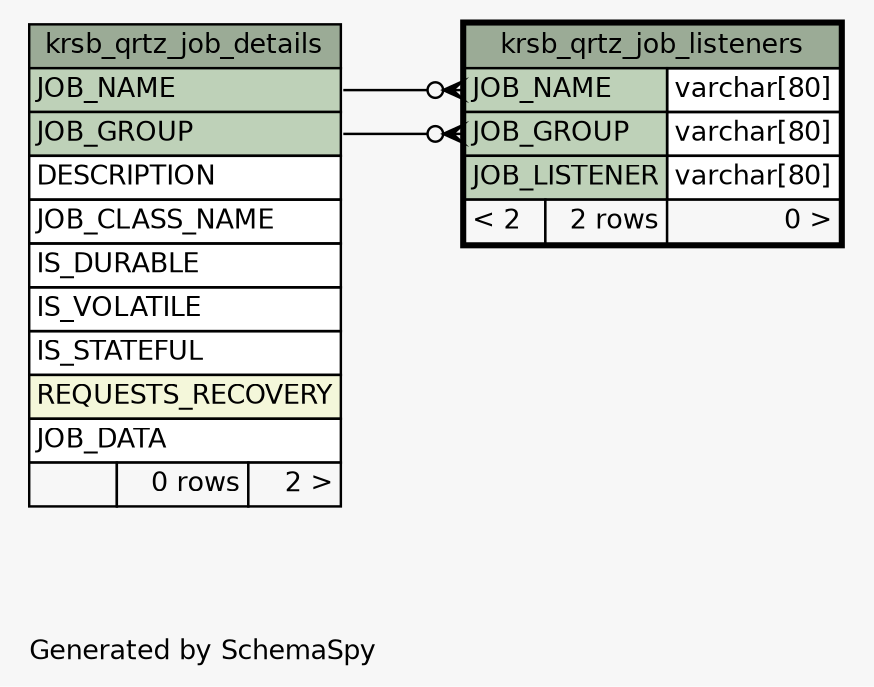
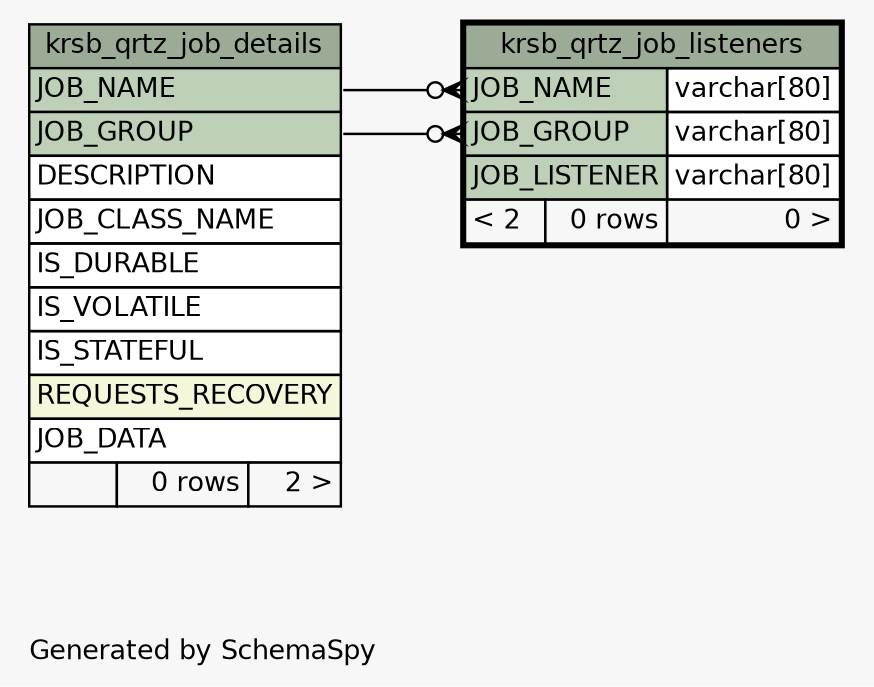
node "krsb_qrtz_job_listeners": text "2 rows" -> "0 rows"
